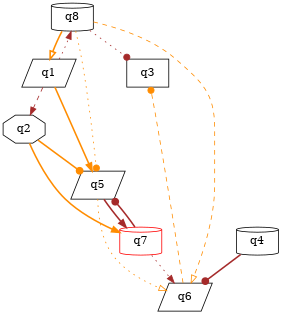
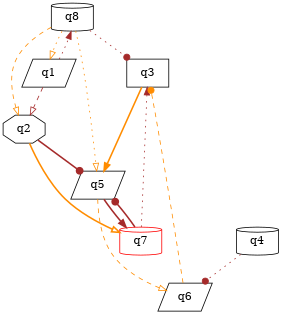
edge "q8" -> "q1": style bold -> dotted
edge "q8" -> "q5": arrowhead dot -> onormal
edge "q1" -> "q2": arrowhead normal -> onormal
edge "q8" -> "q6": now "q8" -> "q2"
edge "q1" -> "q5": now "q3" -> "q5"
edge "q2" -> "q5": color darkorange -> brown
edge "q2" -> "q7": arrowhead normal -> onormal
edge "q5" -> "q6": style dotted -> dashed
edge "q7" -> "q6": now "q7" -> "q3"
edge "q4" -> "q6": style bold -> dotted
